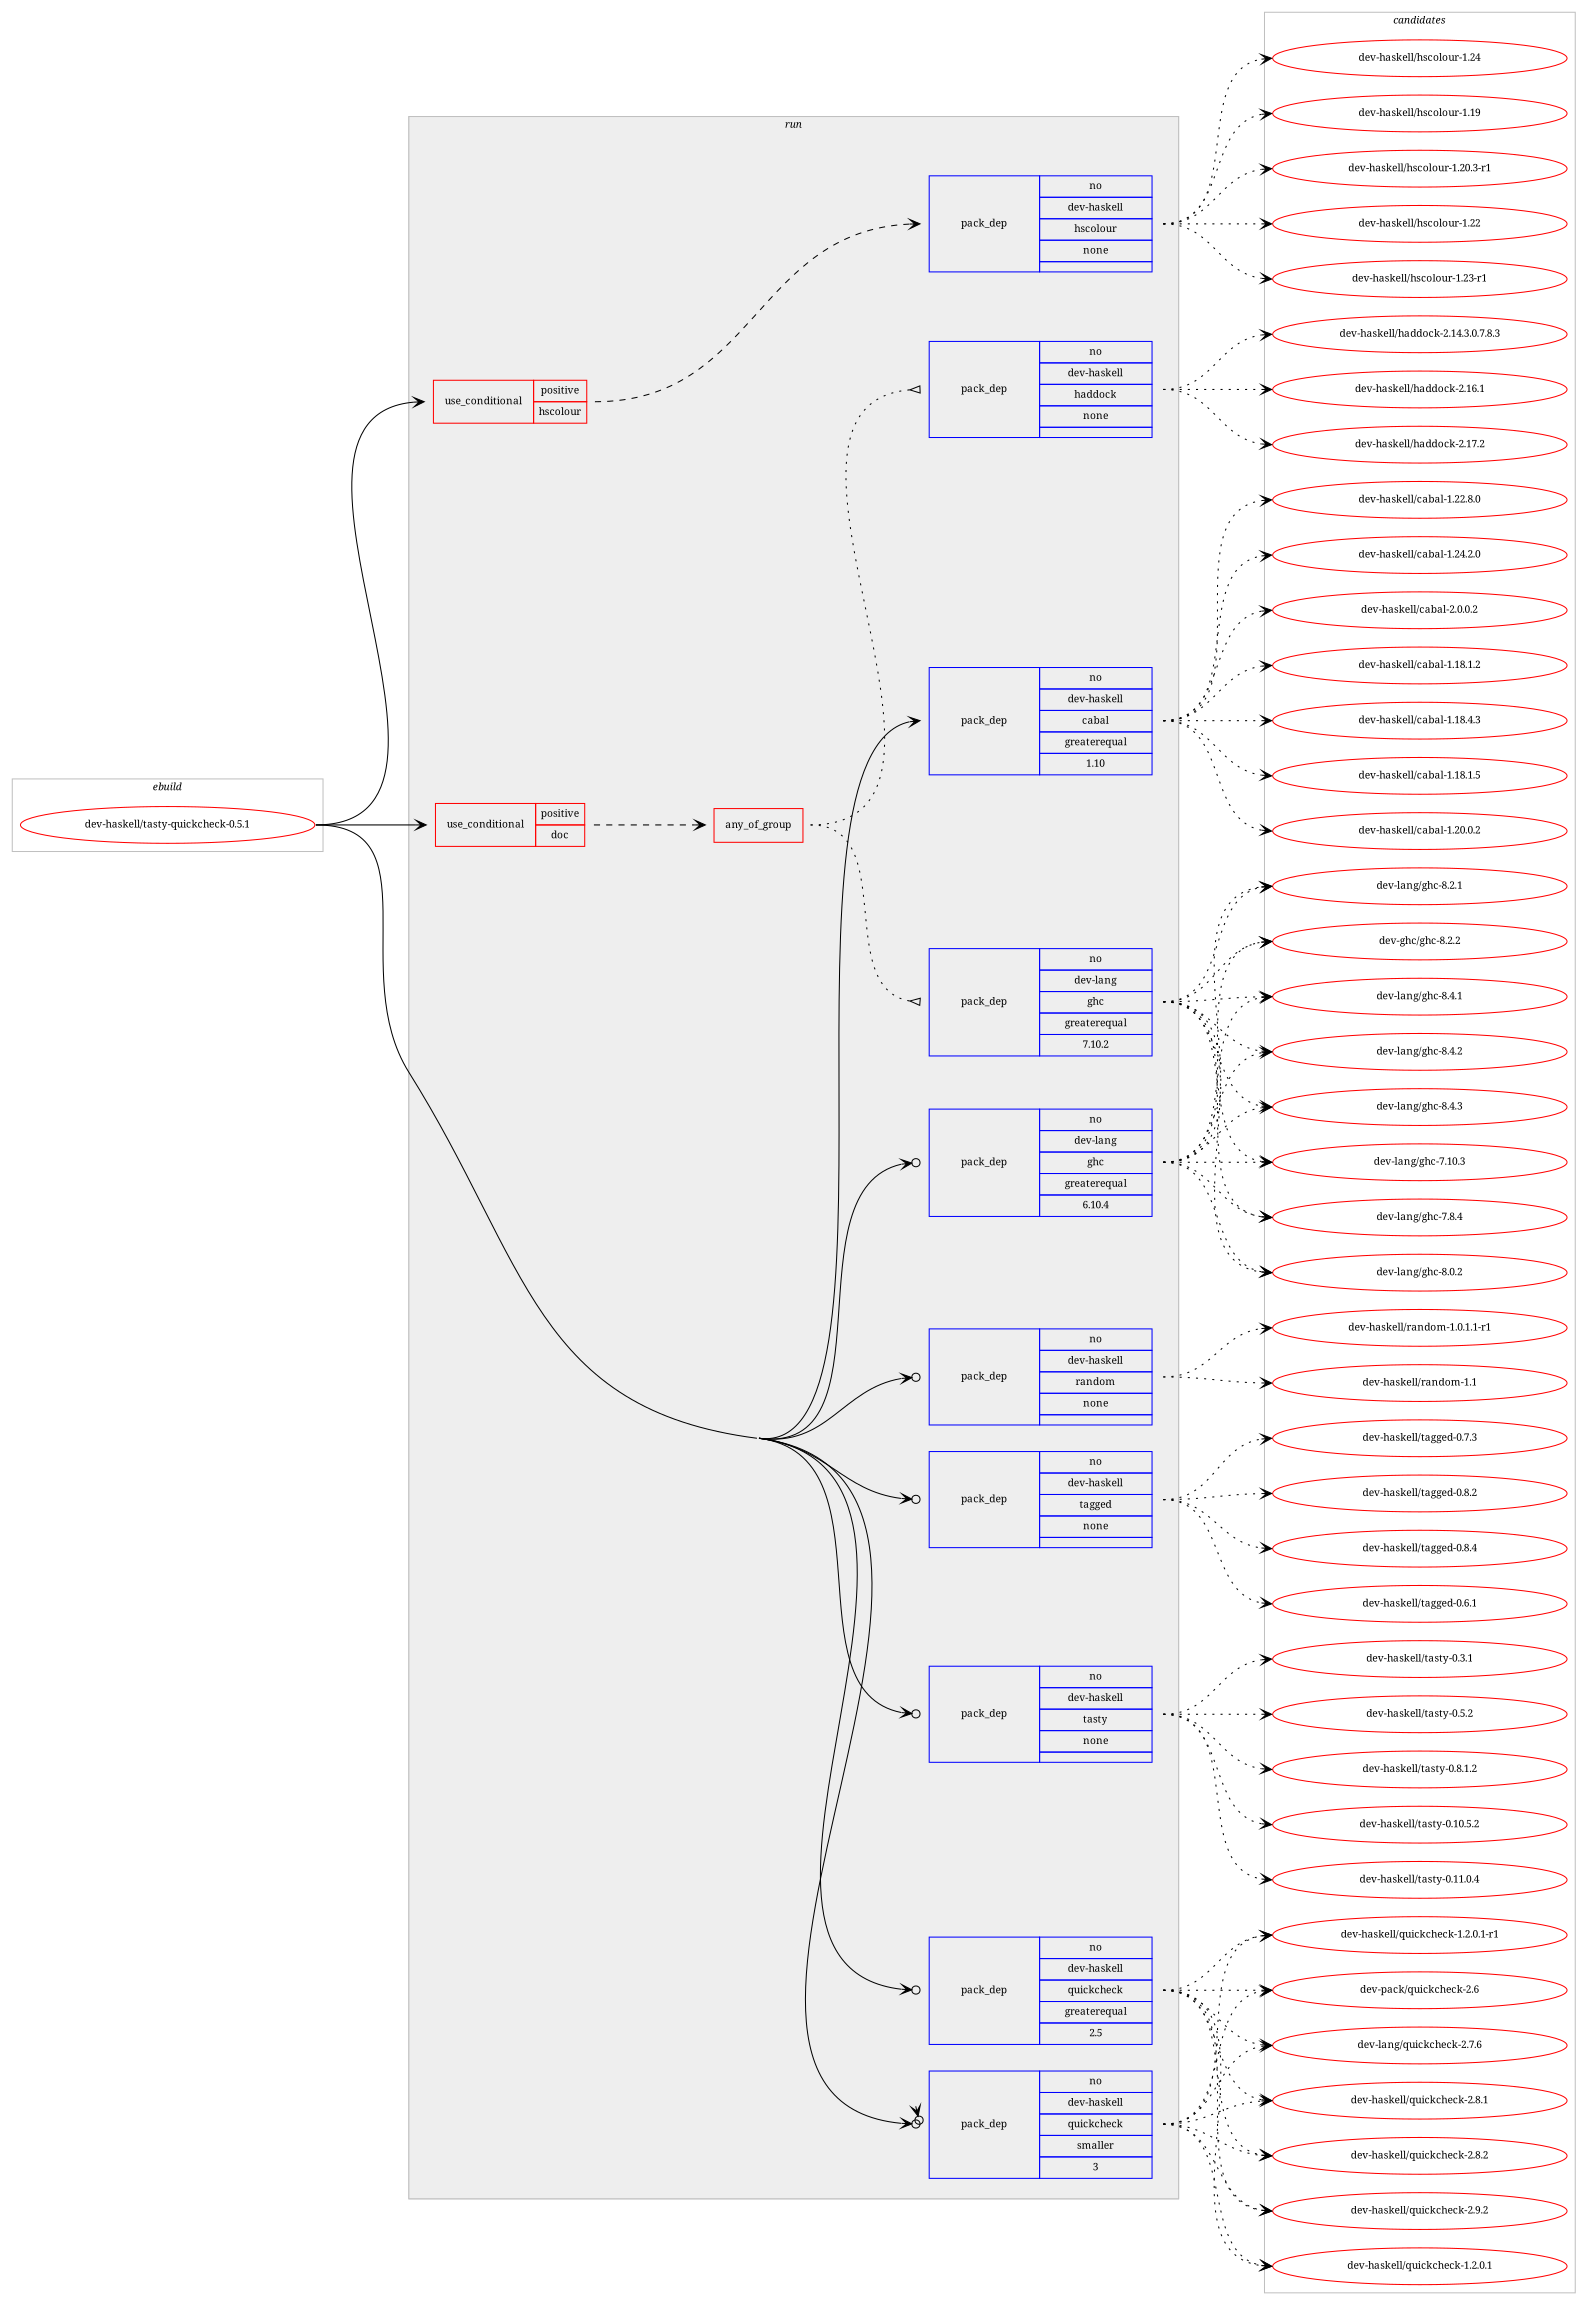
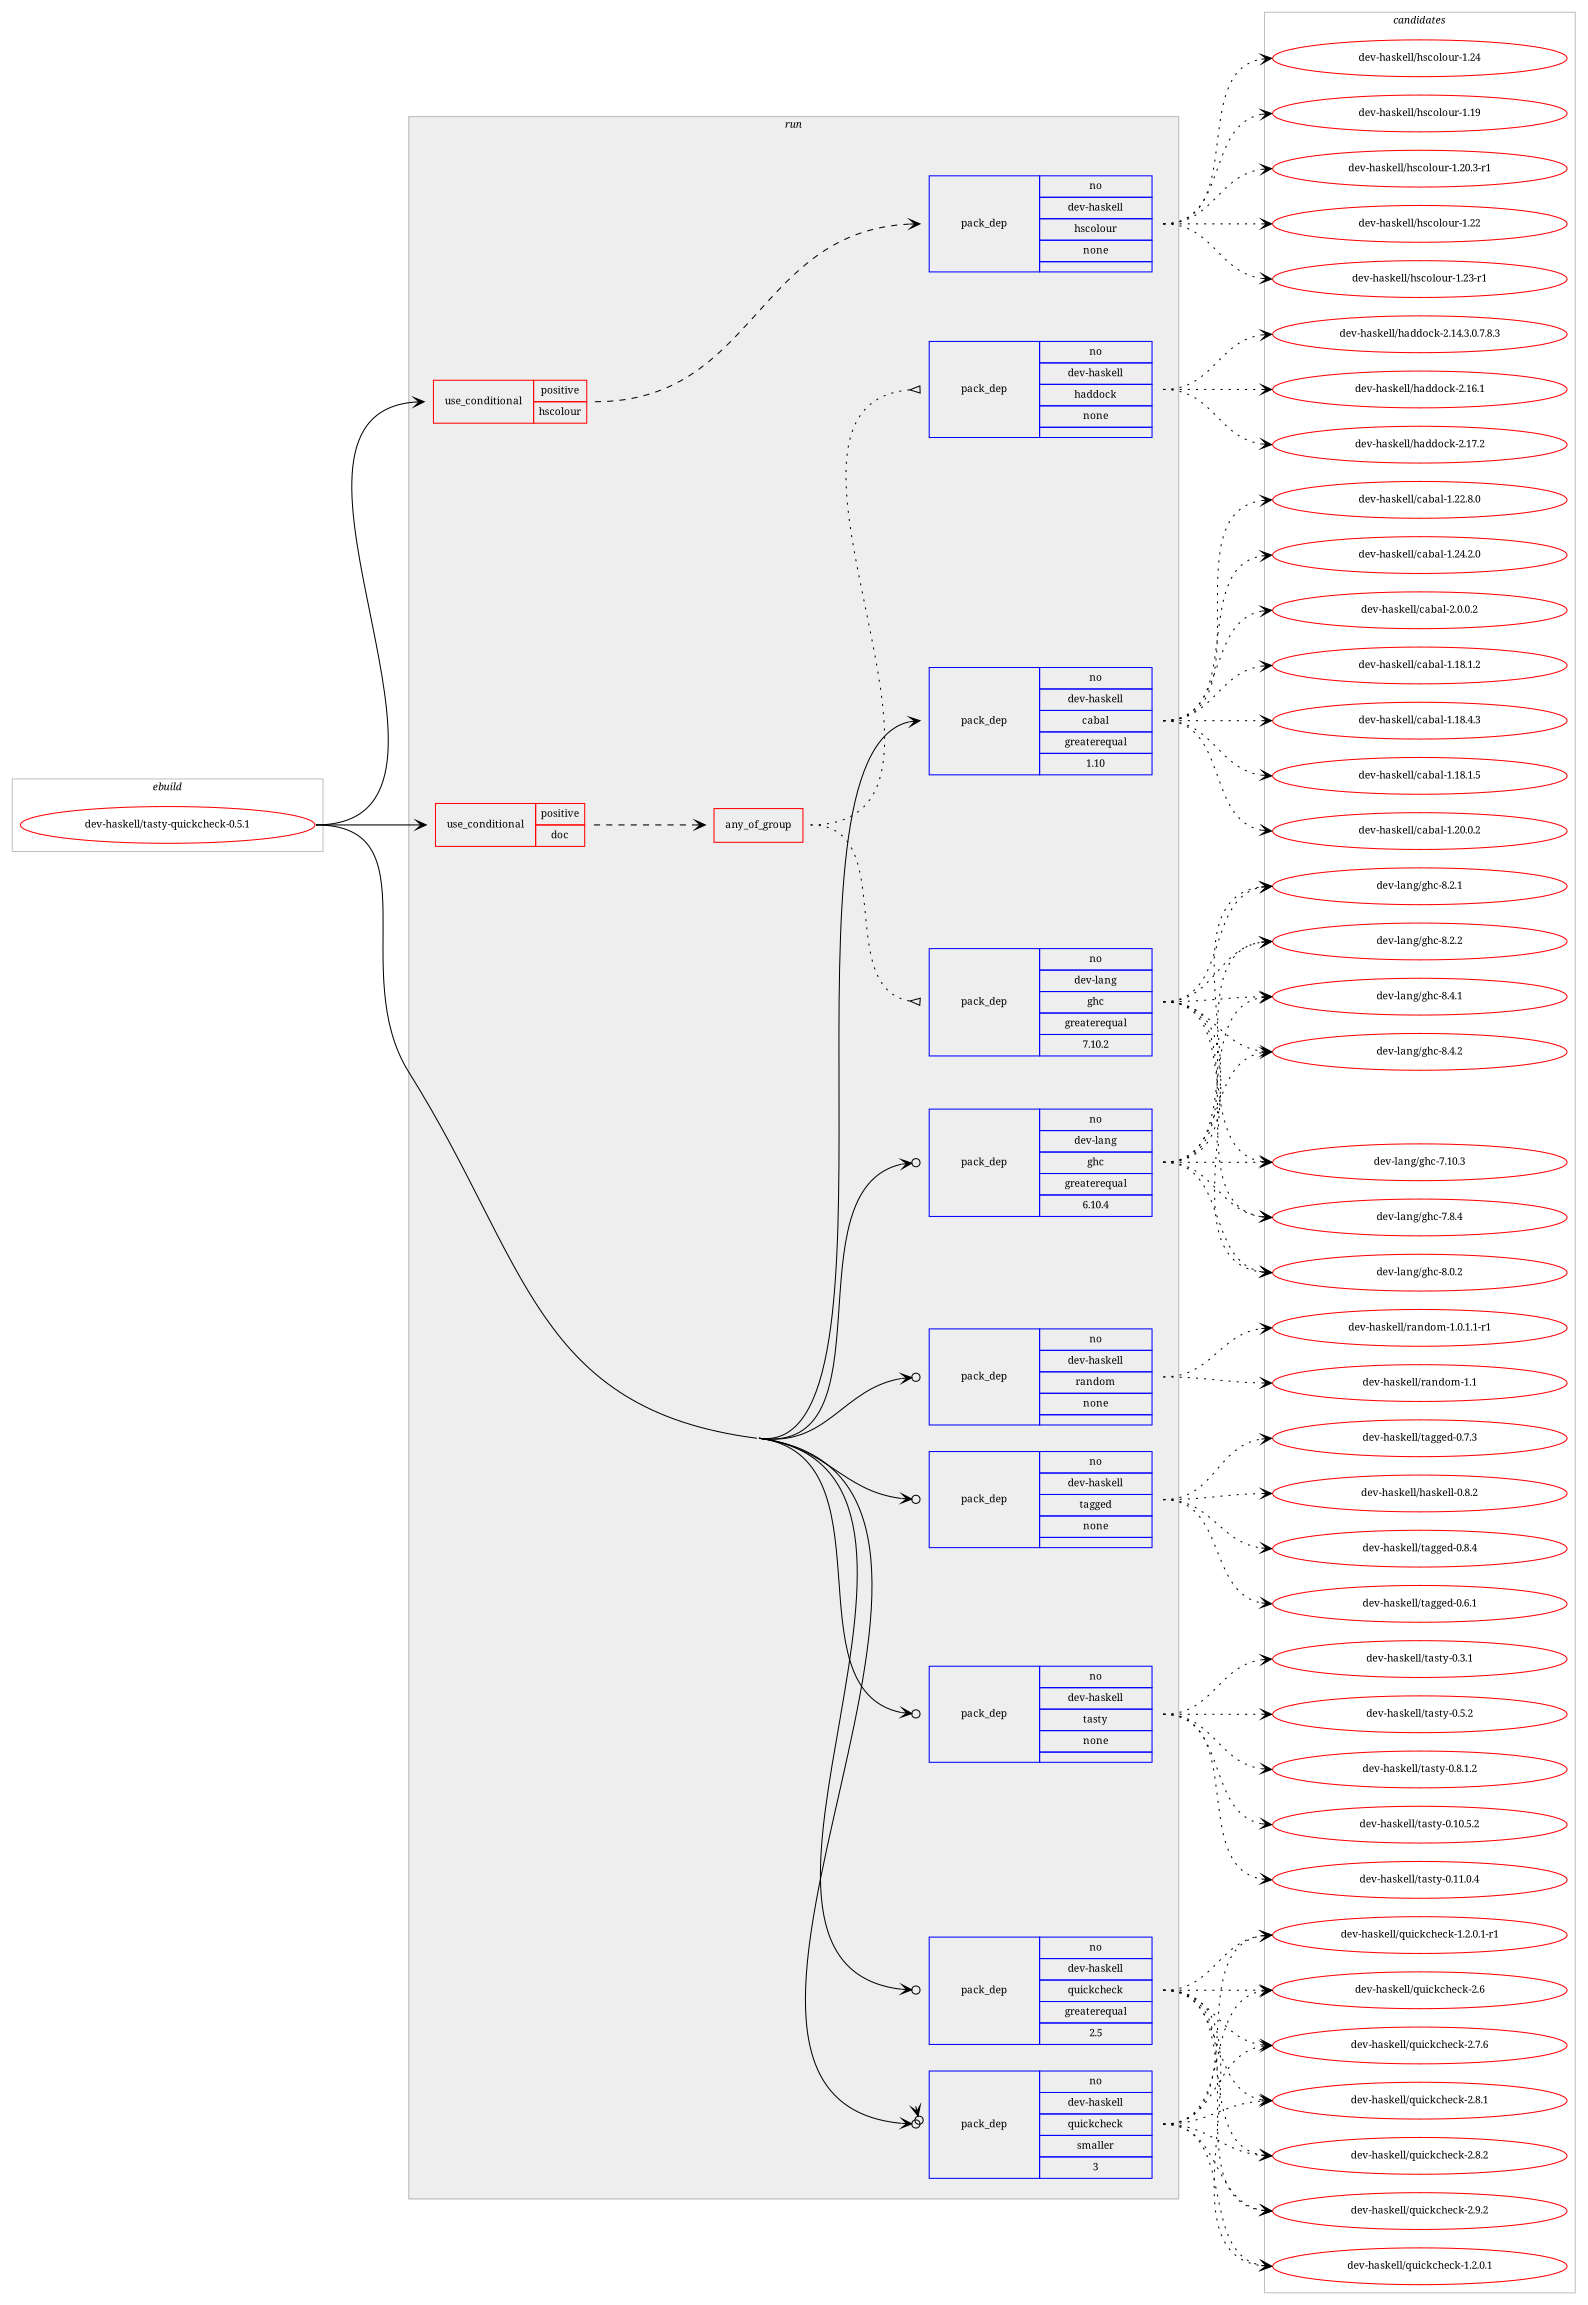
node "dev-ghc/ghc-8.2.2": label "dev-ghc/ghc-8.2.2" -> "dev-lang/ghc-8.2.2"
node "dev-lang/ghc-8.4.3": removed
node "dev-haskell/tagged-0.8.2": label "dev-haskell/tagged-0.8.2" -> "dev-haskell/haskell-0.8.2"
node "dev-pack/quickcheck-2.6": label "dev-pack/quickcheck-2.6" -> "dev-haskell/quickcheck-2.6"
node "dev-lang/quickcheck-2.7.6": label "dev-lang/quickcheck-2.7.6" -> "dev-haskell/quickcheck-2.7.6"
